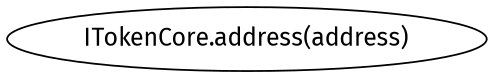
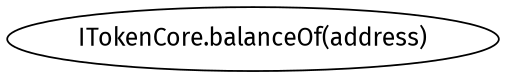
node "ITokenCore.address(address)": label "ITokenCore.address(address)" -> "ITokenCore.balanceOf(address)"
